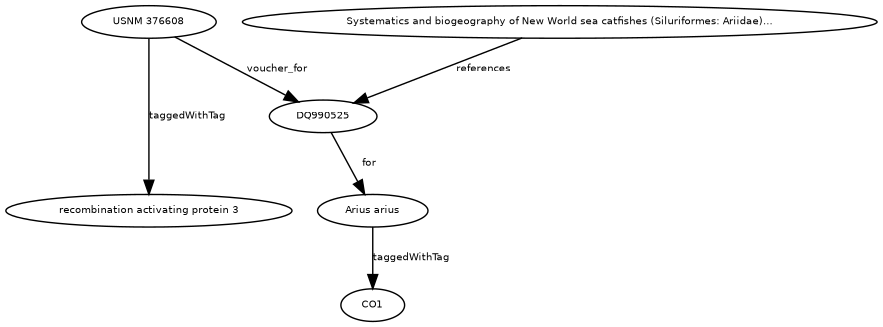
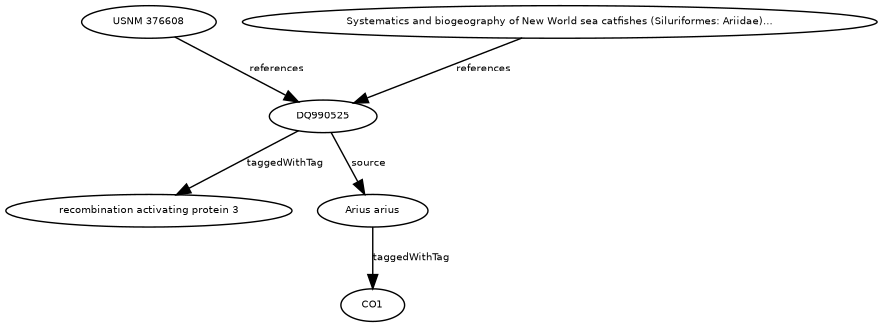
edge "USNM 376608" -> "DQ990525": label "voucher_for" -> "references"
edge "USNM 376608" -> "recombination activating protein 3": now "DQ990525" -> "recombination activating protein 3"
edge "DQ990525" -> "Arius arius": label "for" -> "source"
